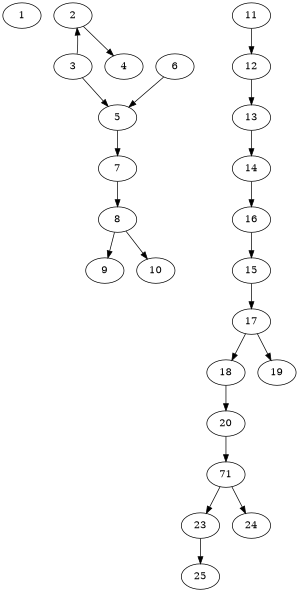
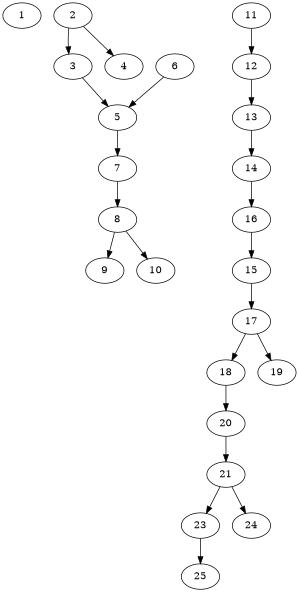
edge "3" -> "2": reversed
node "71": label "71" -> "21"
